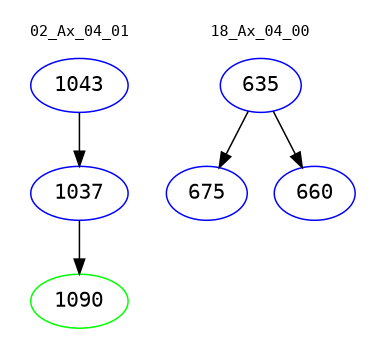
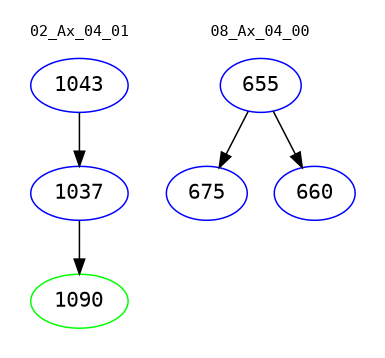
cluster "18_Ax_04_00": label "18_Ax_04_00" -> "08_Ax_04_00"
node "635": label "635" -> "655"
